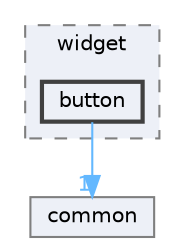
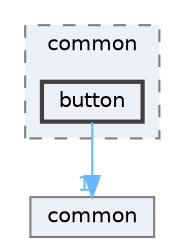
cluster "widget": label "widget" -> "common"
